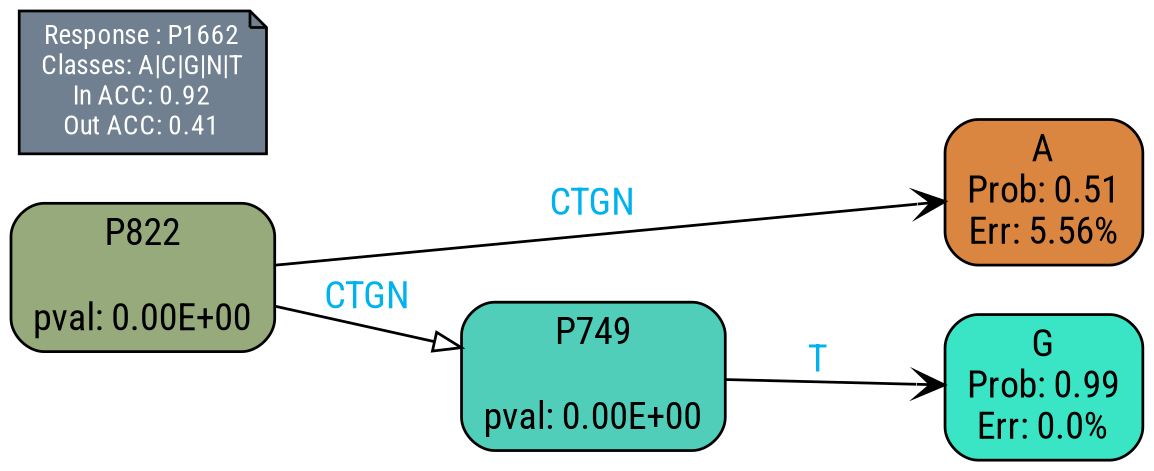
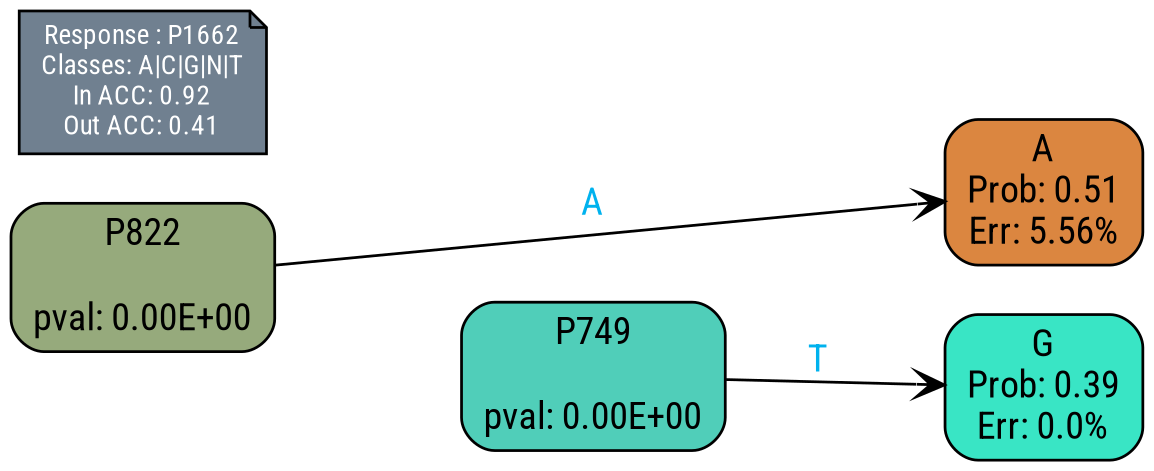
edge "P822 pval: 0.00E+00" -> "A Prob: 0.51 Err: 5.56%": label "CTGN" -> "A"
edge "P822 pval: 0.00E+00" -> "P749 pval: 0.00E+00": removed, label "CTGN"
node "G Prob: 0.99 Err: 0.0%": label "G Prob: 0.99 Err: 0.0%" -> "G Prob: 0.39 Err: 0.0%"
